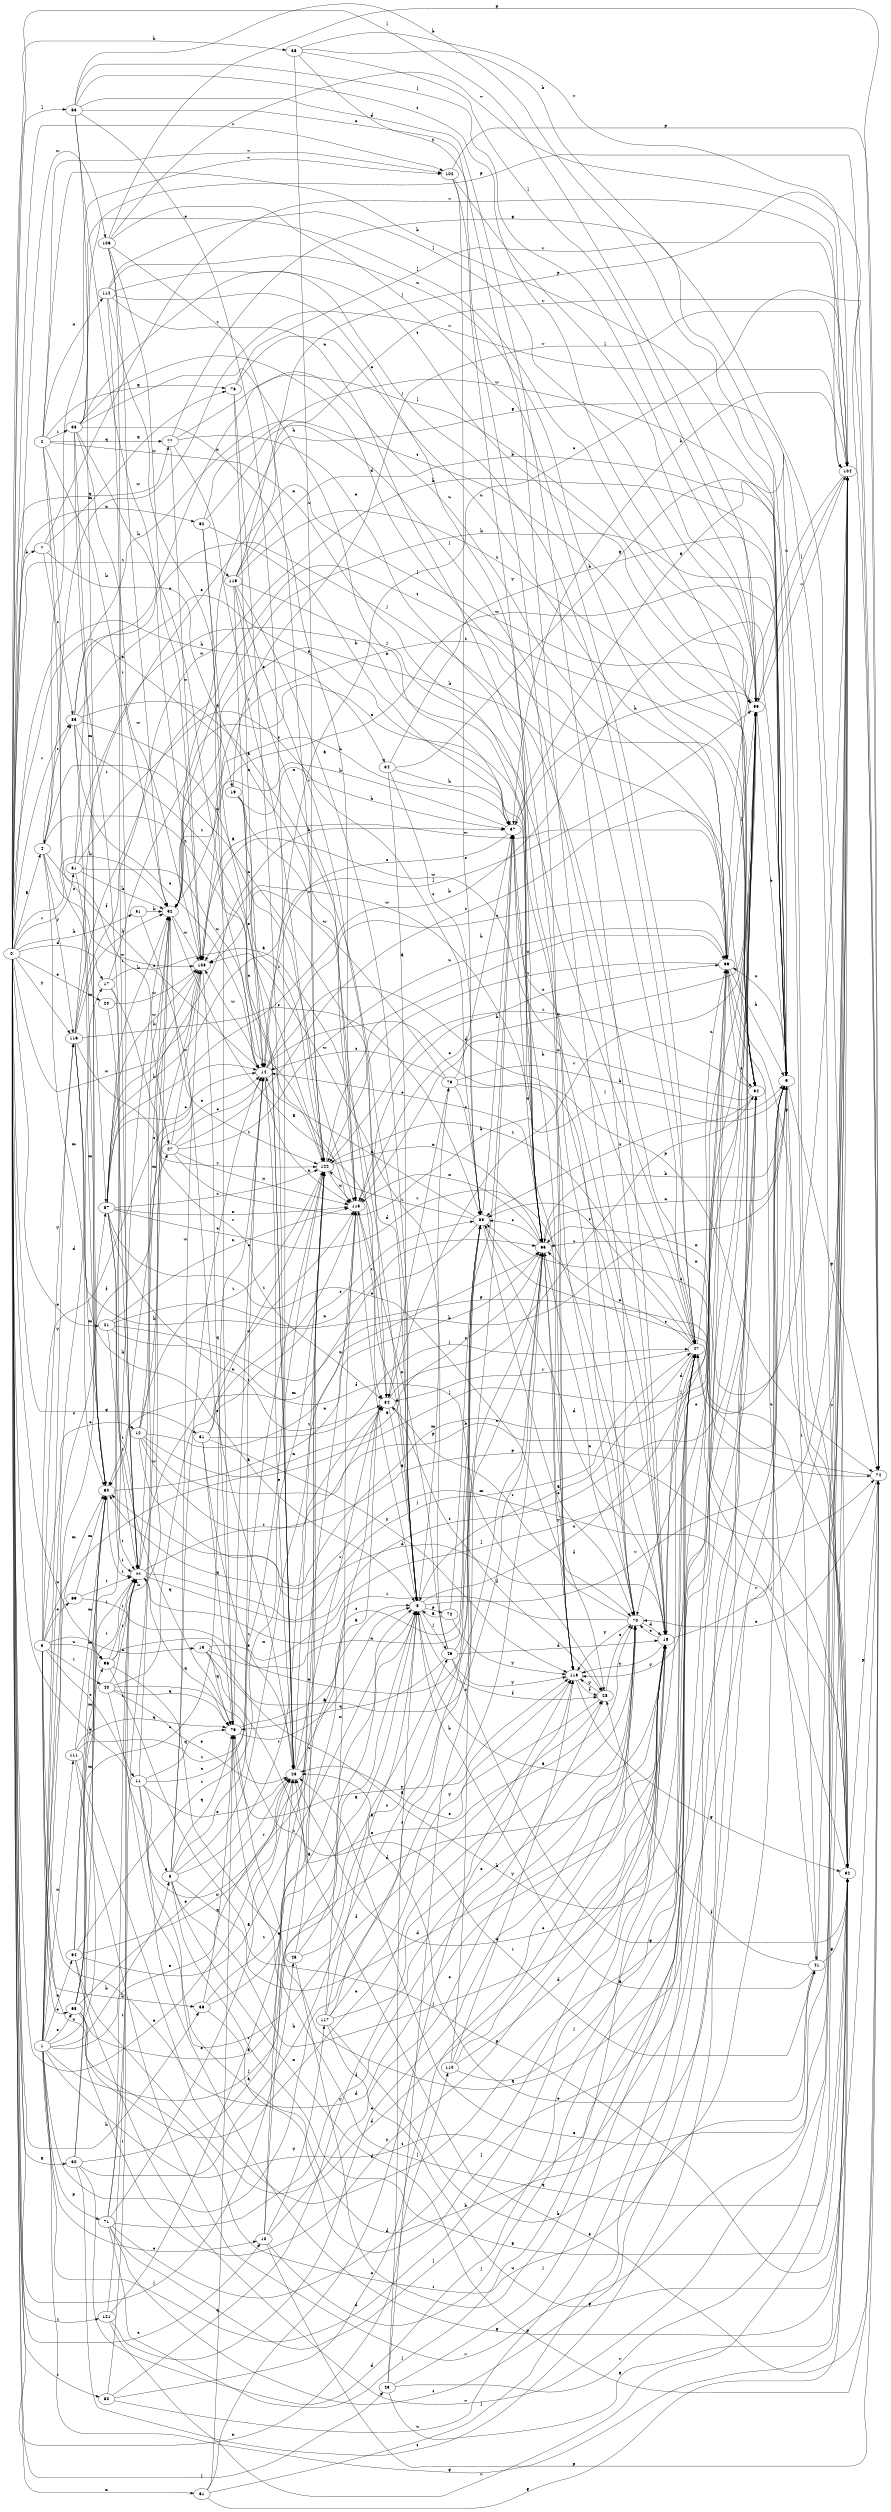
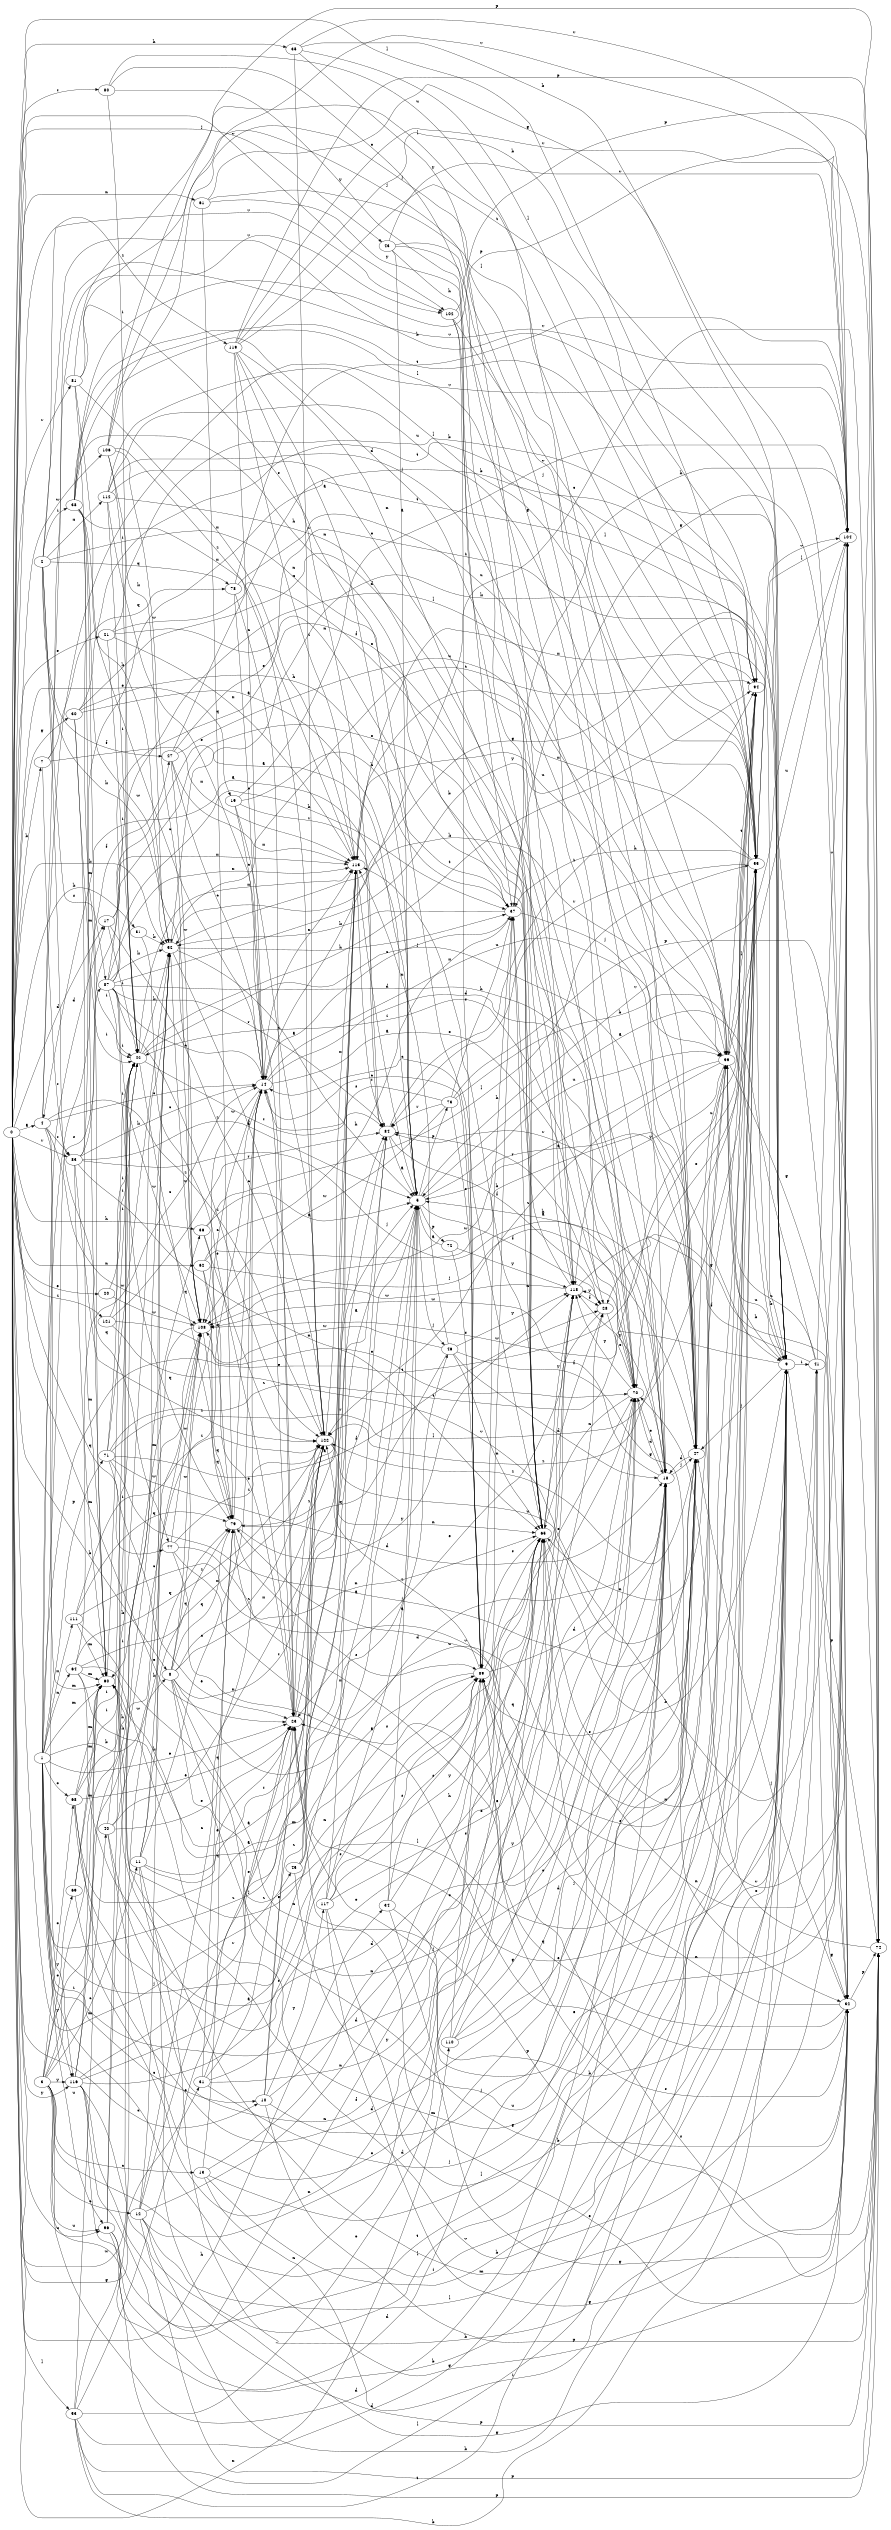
edge "62" -> "9": label "w" -> "b"
edge "43" -> "32": now "43" -> "18"
